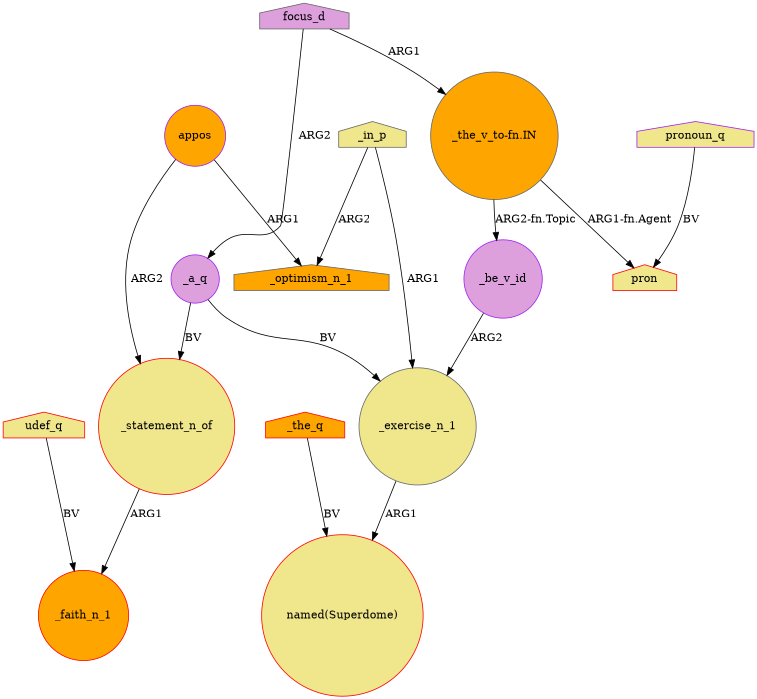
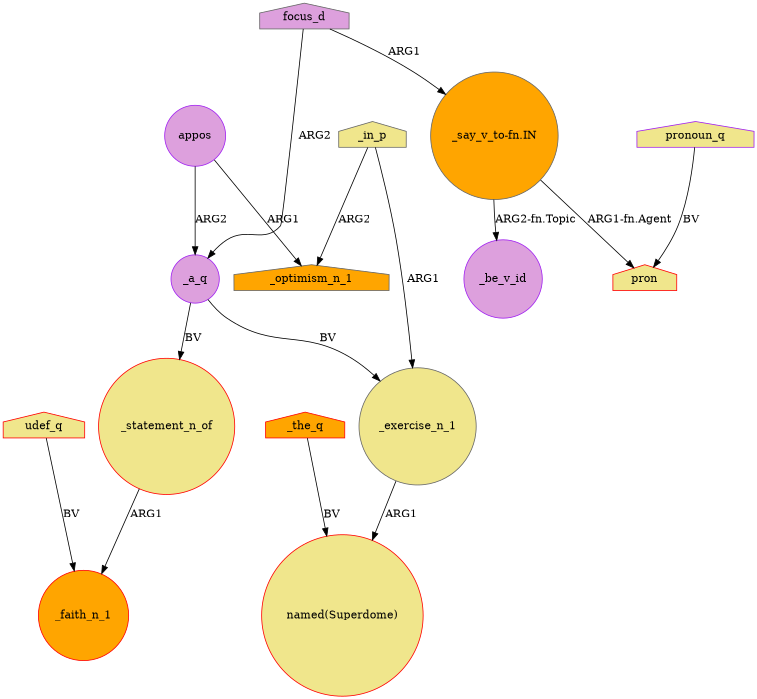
node "appos": fillcolor orange -> plum
node "_the_v_to-fn.IN": label "_the_v_to-fn.IN" -> "_say_v_to-fn.IN"
edge "appos" -> "_statement_n_of": now "appos" -> "_a_q"
edge "_be_v_id" -> "_exercise_n_1": removed, label "ARG2"
